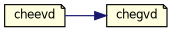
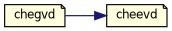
edge "cheevd" -> "chegvd": reversed
